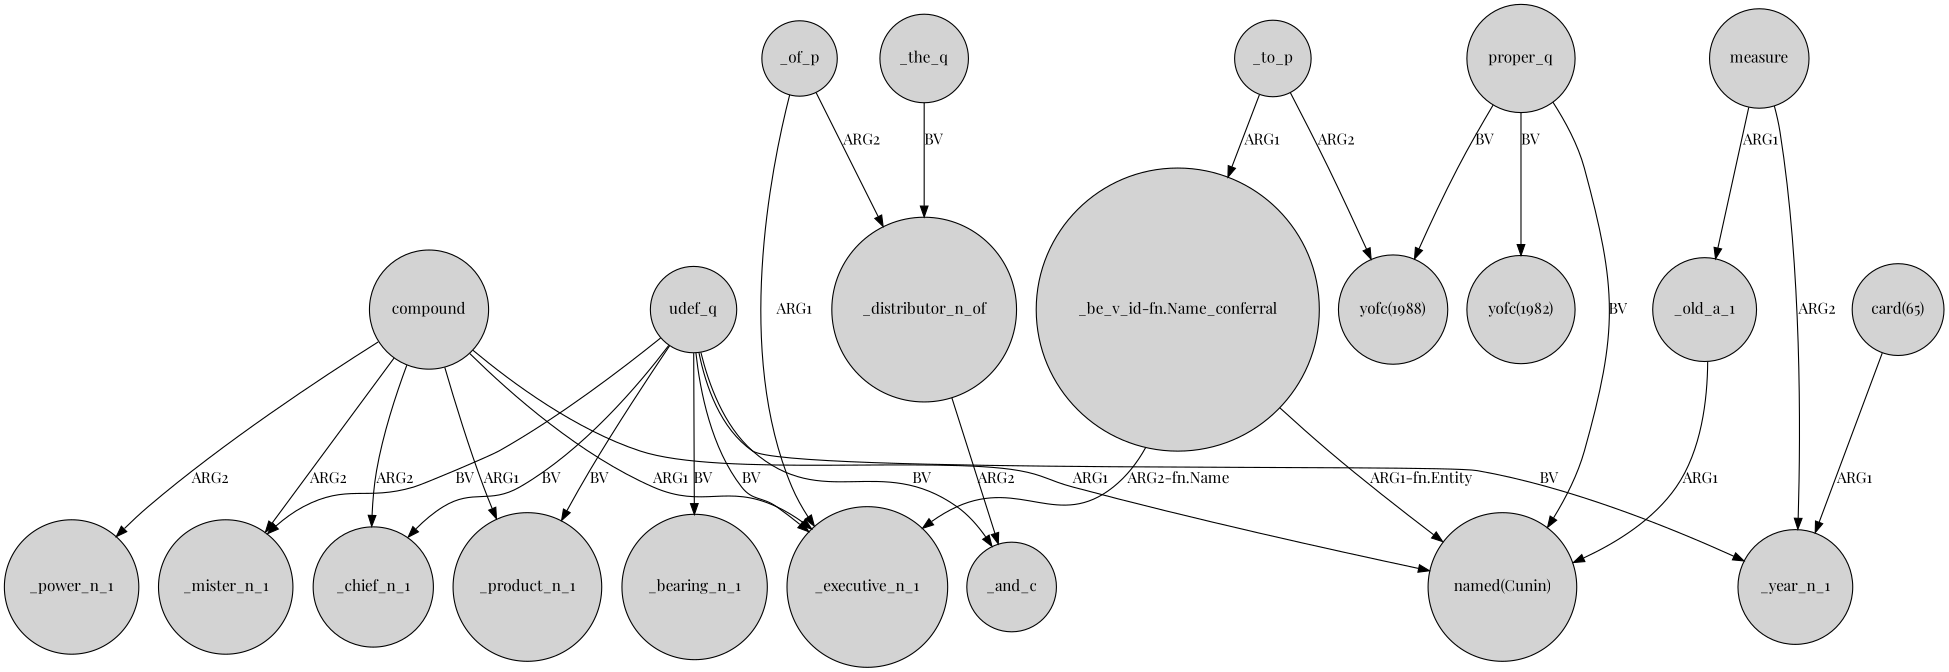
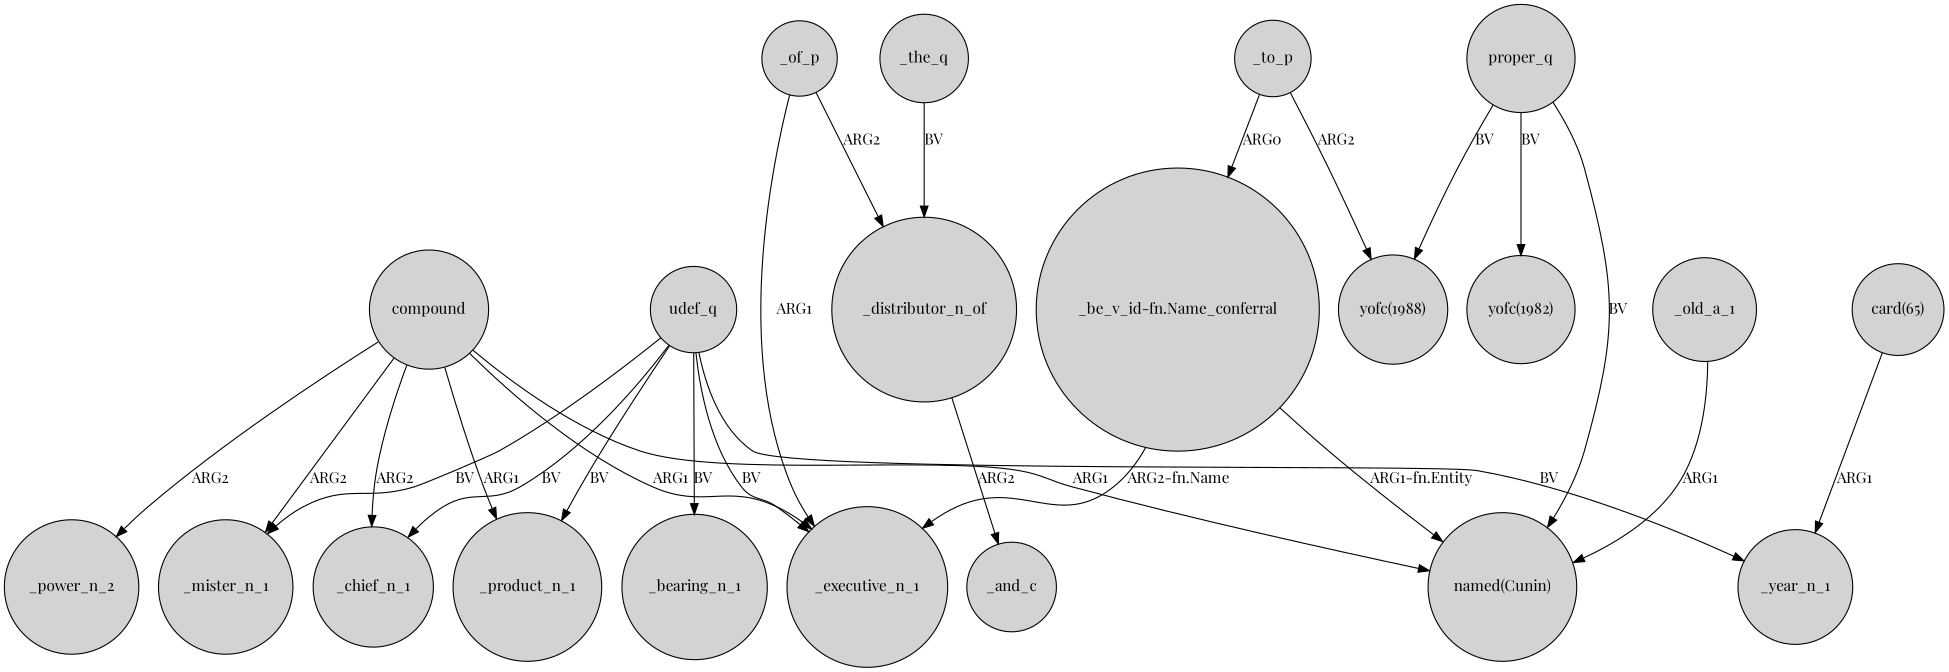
node "measure": removed
edge "_to_p" -> "_be_v_id-fn.Name_conferral": label "ARG1" -> "ARG0"
edge "udef_q" -> "_and_c": removed, label "BV"
node "_power_n_1": label "_power_n_1" -> "_power_n_2"
